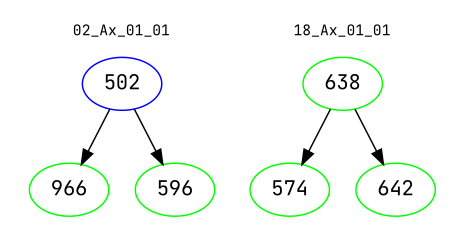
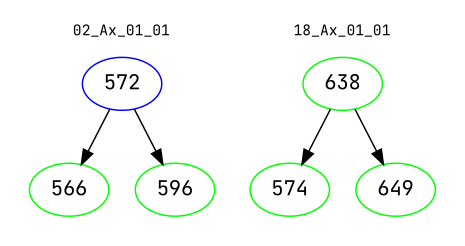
node "502": label "502" -> "572"
node "966": label "966" -> "566"
node "642": label "642" -> "649"
